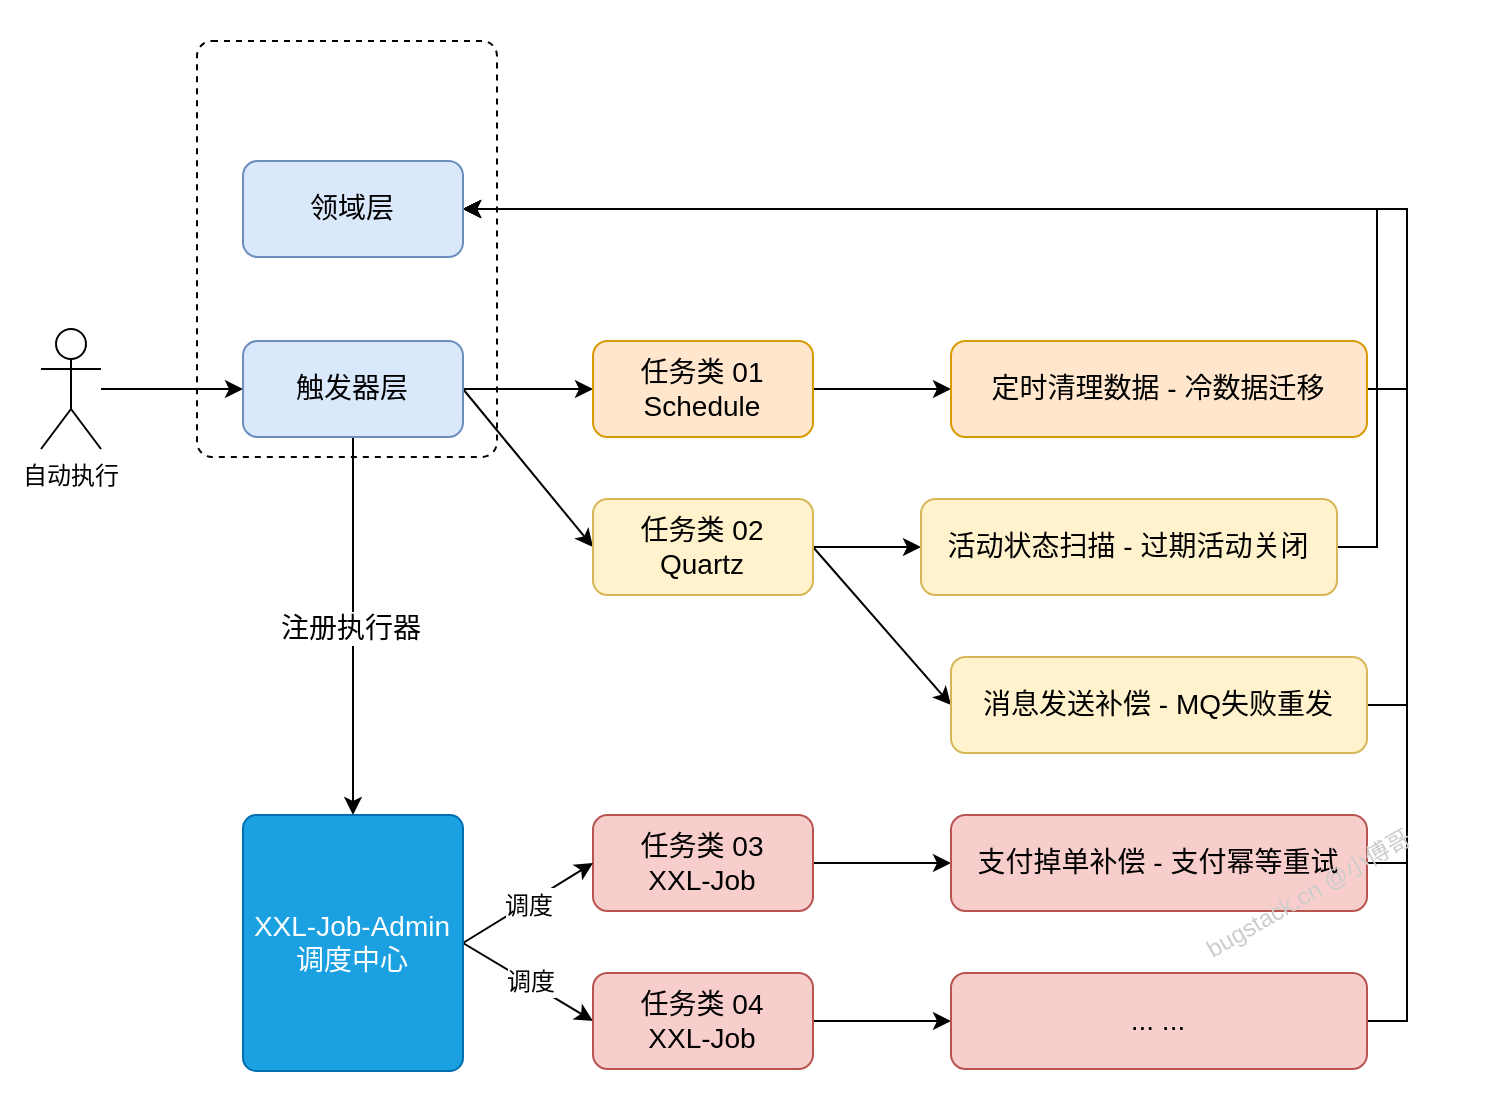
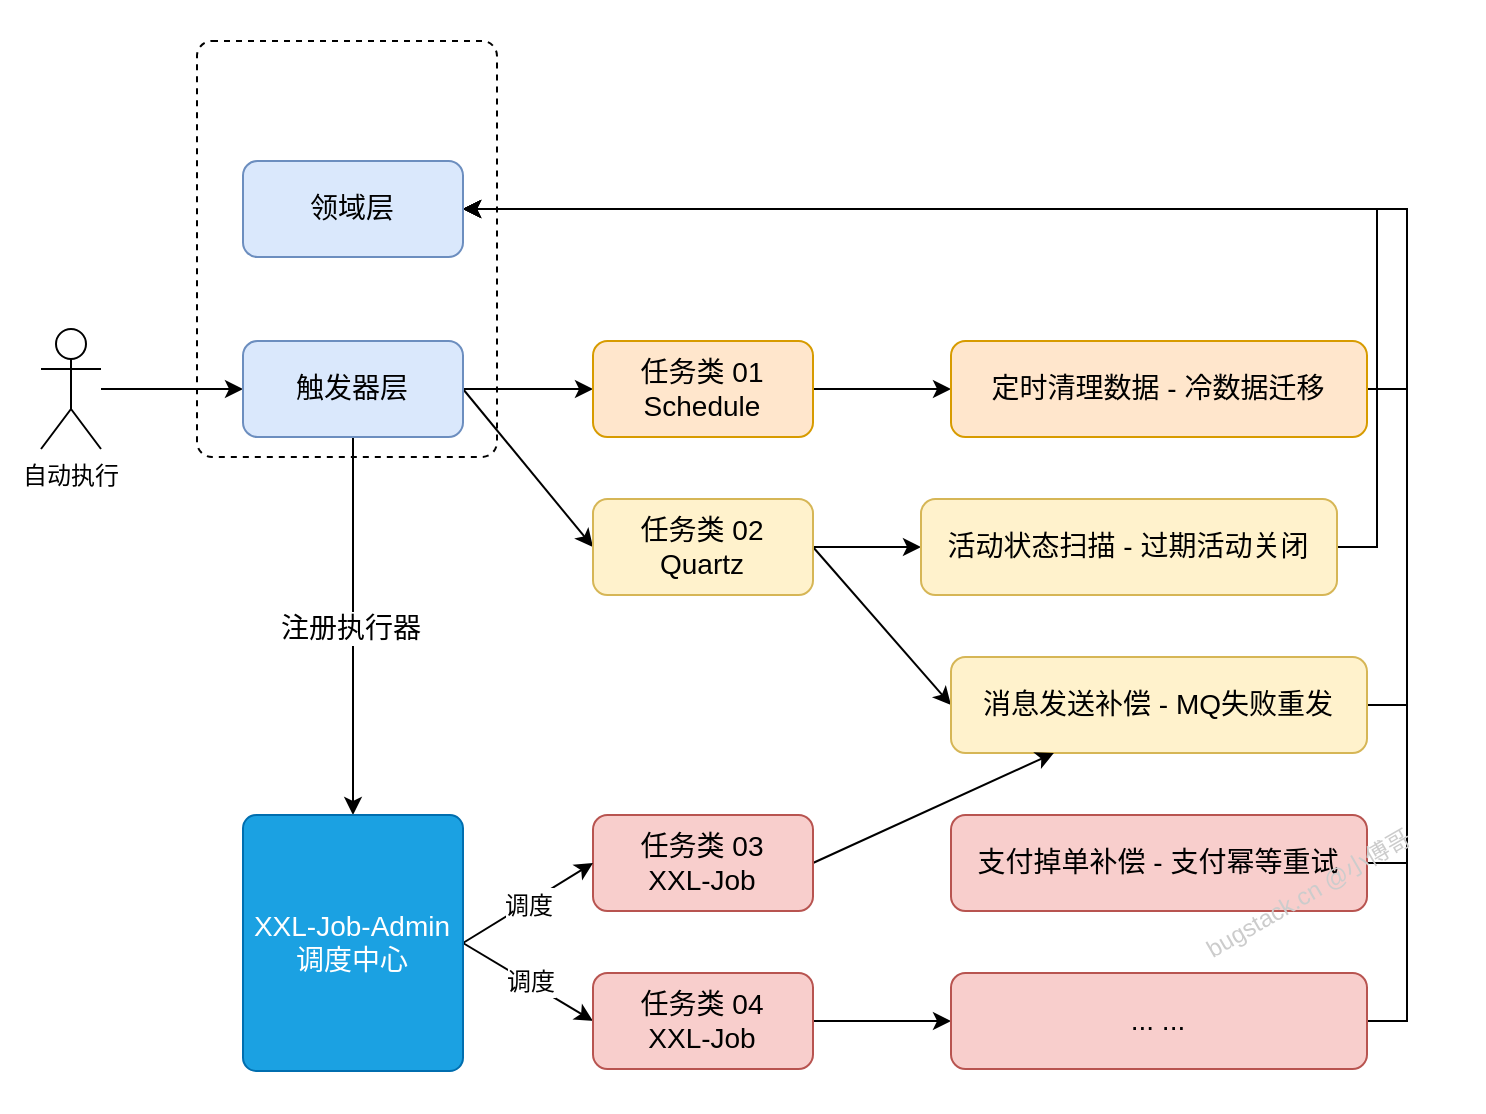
edge "任务类 03 XXL-Job" -> "支付掉单补偿 - 支付幂等重试": now "任务类 03 XXL-Job" -> "消息发送补偿 - MQ失败重发"
